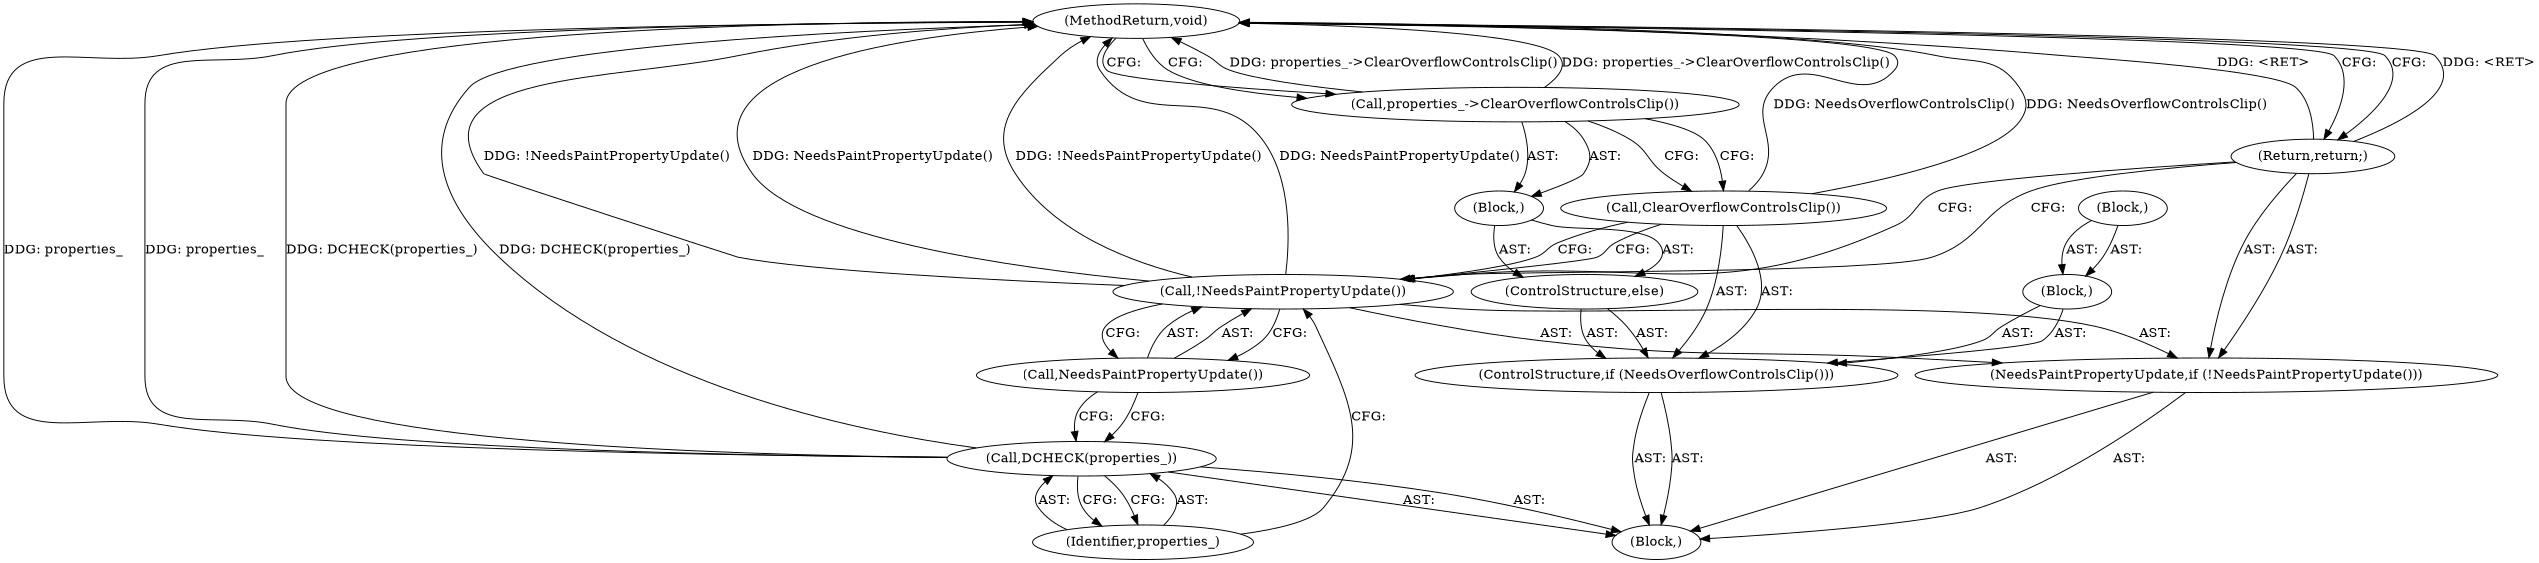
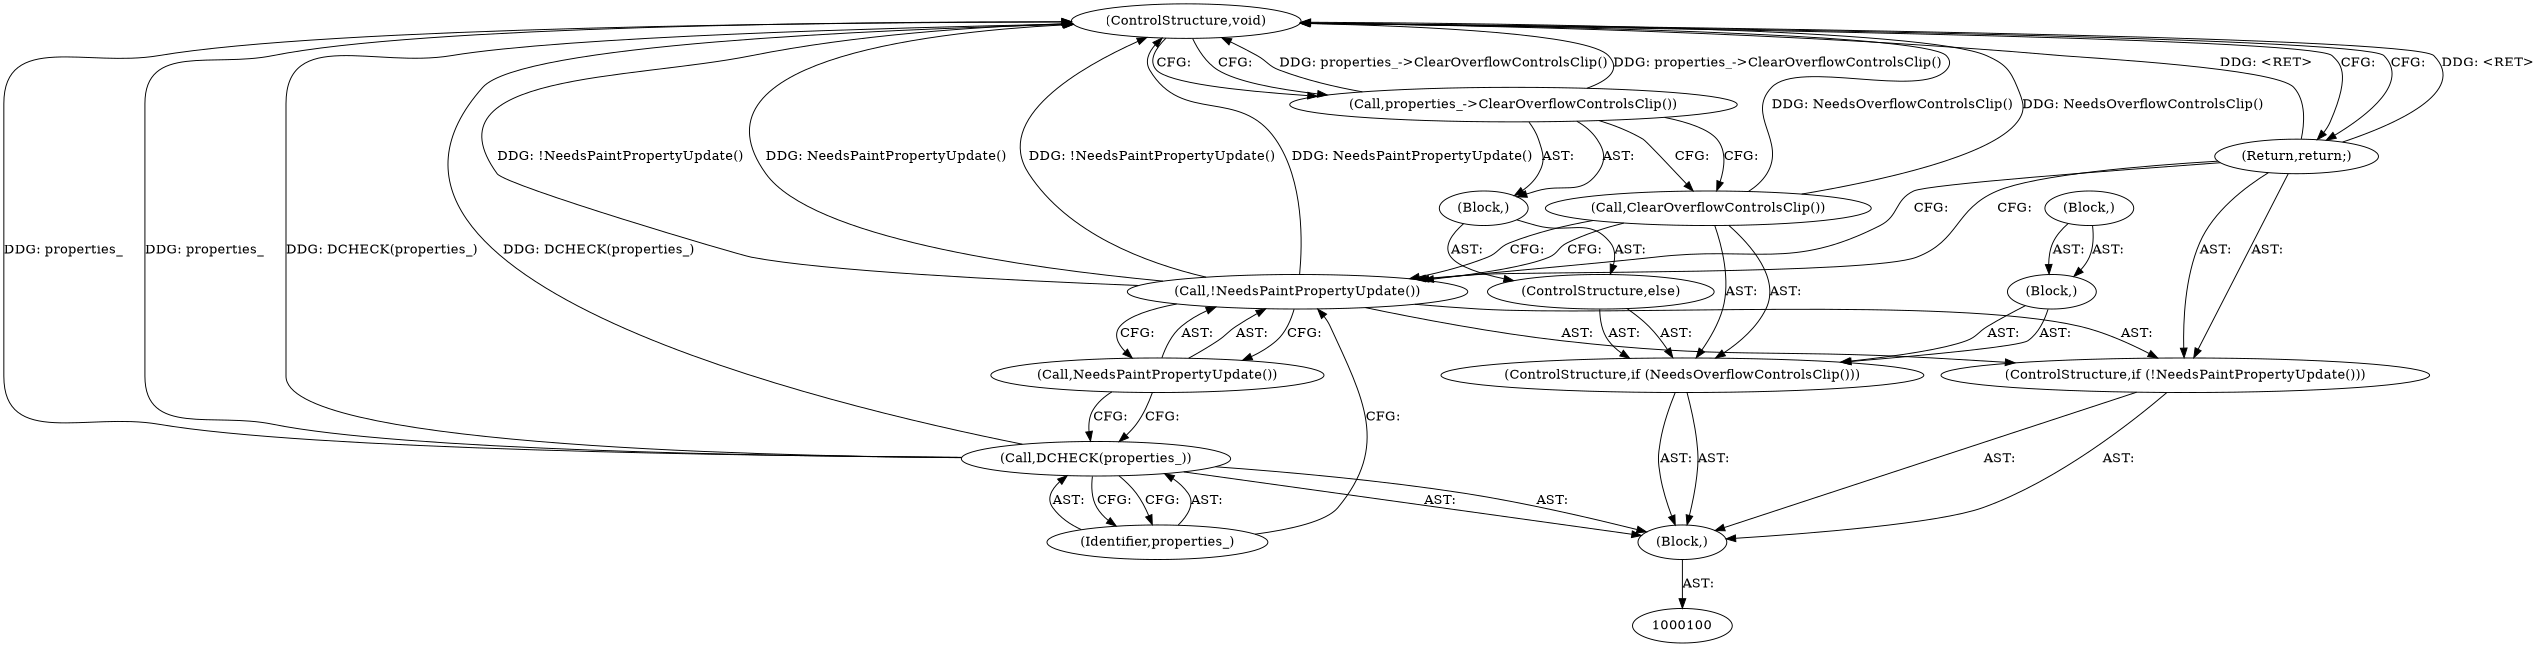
node "(MethodReturn,void)": label "(MethodReturn,void)" -> "(ControlStructure,void)"
node "(NeedsPaintPropertyUpdate,if (!NeedsPaintPropertyUpdate()))": label "(NeedsPaintPropertyUpdate,if (!NeedsPaintPropertyUpdate()))" -> "(ControlStructure,if (!NeedsPaintPropertyUpdate()))"
node "1000100": added
